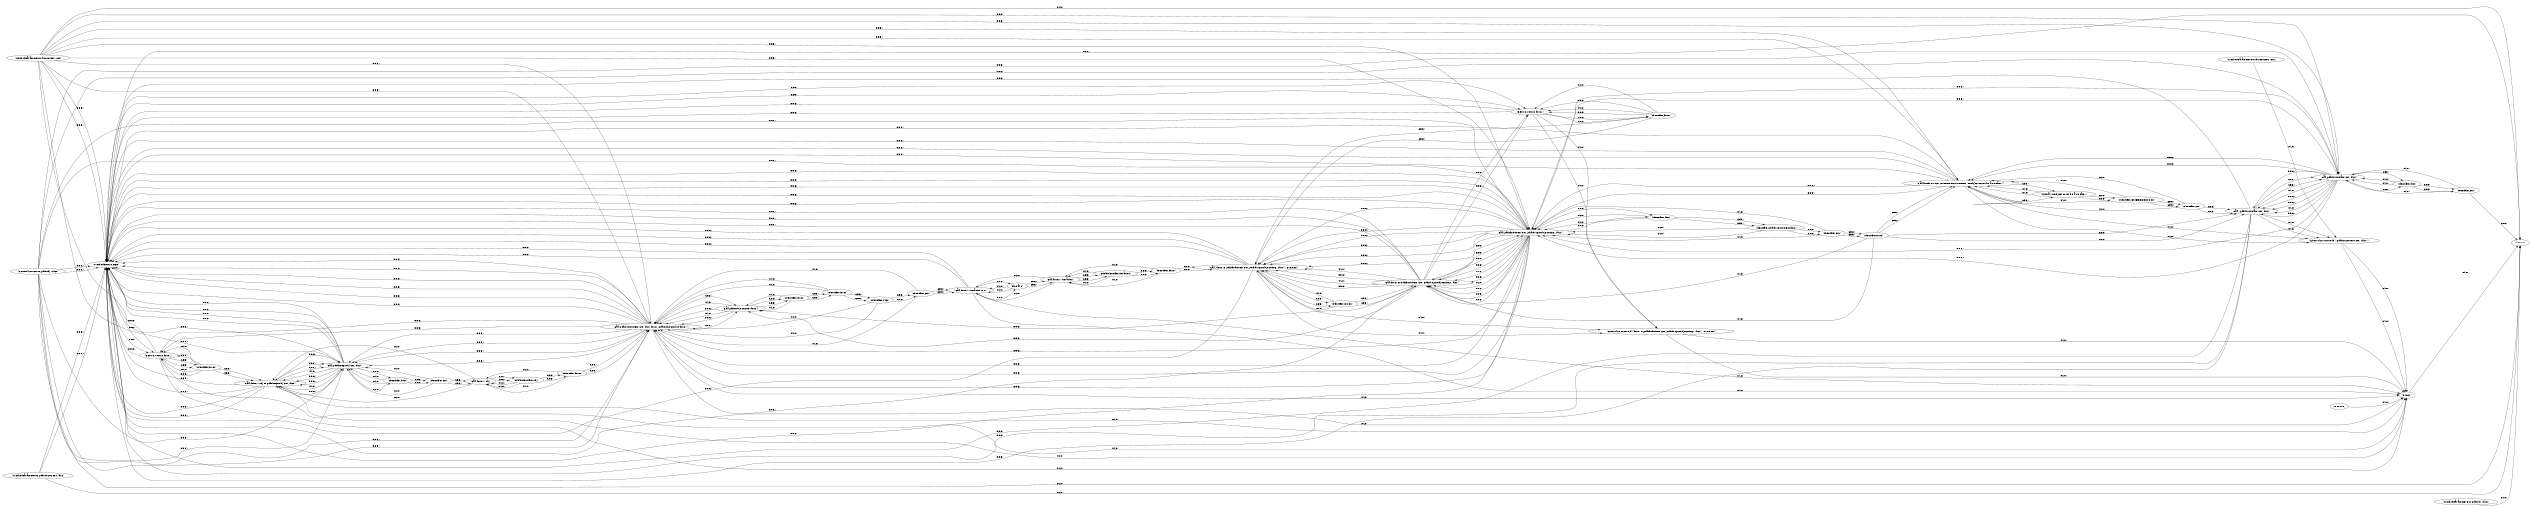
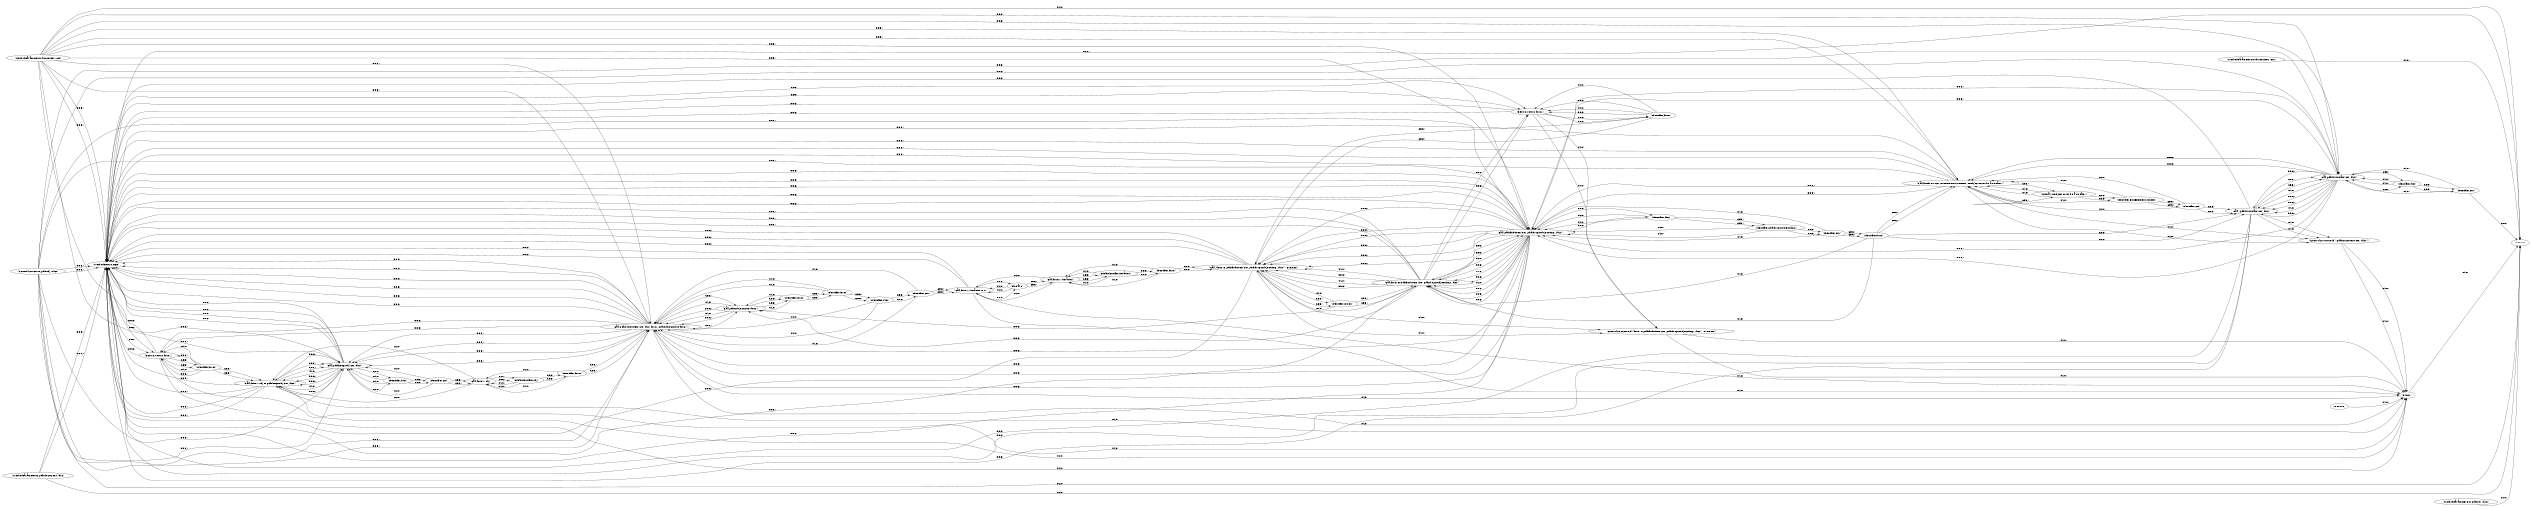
edge "(MethodParameterOut,fz_context *ctx)" -> "(ControlStructure,if (!pdf_is_context(ctx, dict)))": now "(MethodParameterOut,fz_context *ctx)" -> "1000101"
node "(Identifier,FZ_ERROR_NULL)": label "(Identifier,FZ_ERROR_NULL)" -> "(Identifier,FZ_ERROR_SYNTAX)"
